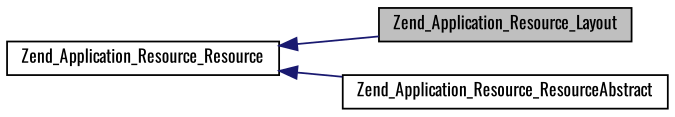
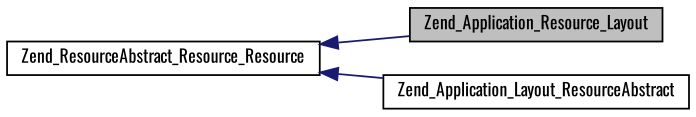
node "Zend_Application_Resource_Resource": label "Zend_Application_Resource_Resource" -> "Zend_ResourceAbstract_Resource_Resource"
node "Zend_Application_Resource_ResourceAbstract": label "Zend_Application_Resource_ResourceAbstract" -> "Zend_Application_Layout_ResourceAbstract"
